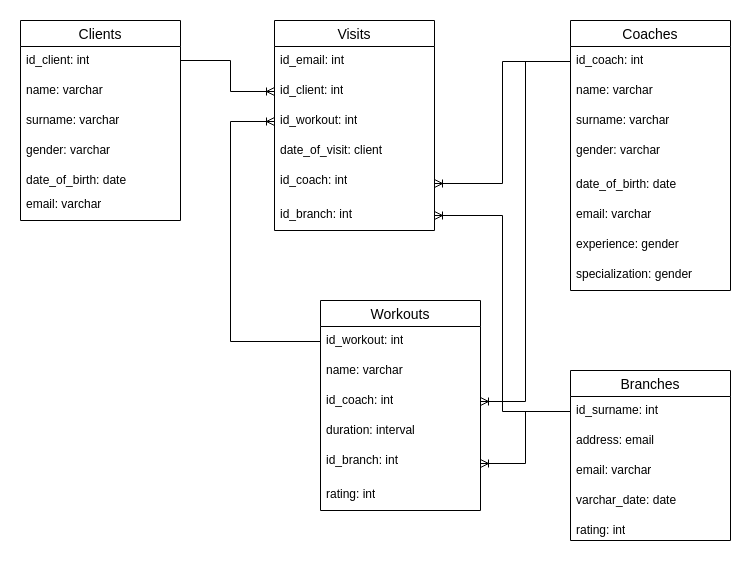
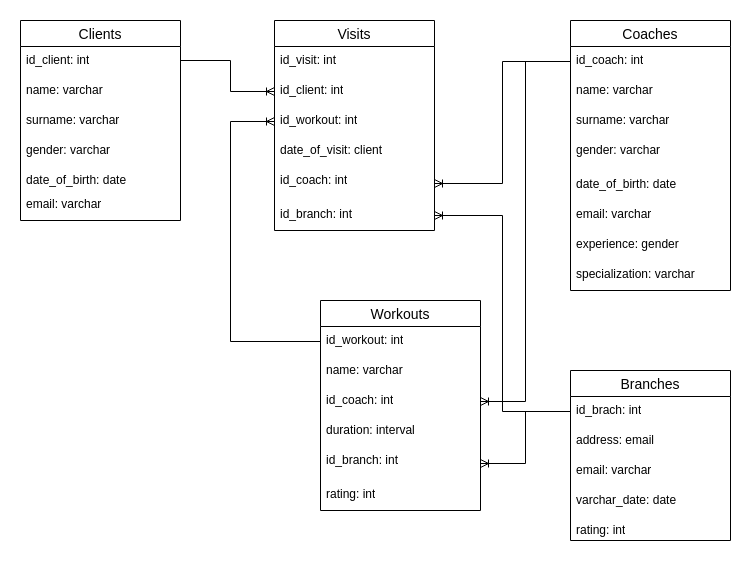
node "id_email: int": label "id_email: int" -> "id_visit: int"
node "specialization: gender": label "specialization: gender" -> "specialization: varchar"
node "id_surname: int": label "id_surname: int" -> "id_brach: int"
